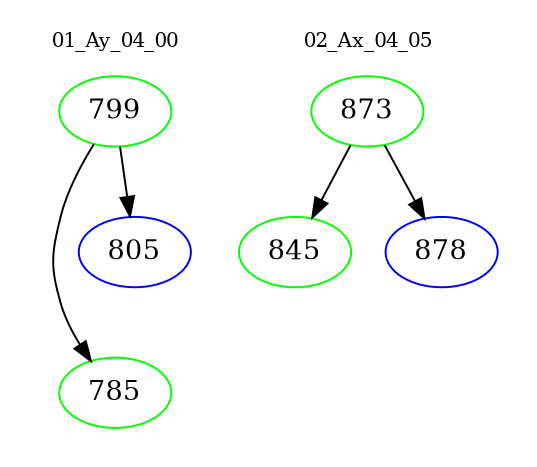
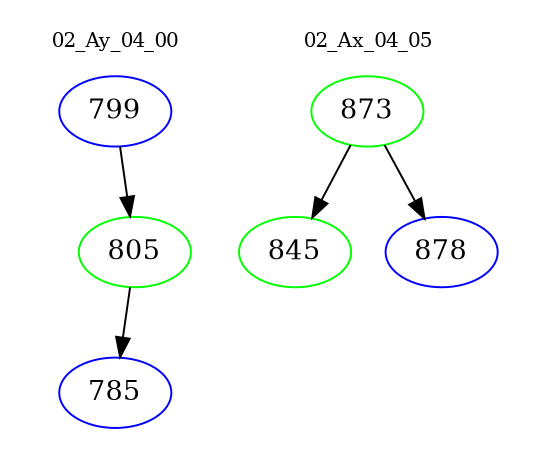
cluster "01_Ay_04_00": label "01_Ay_04_00" -> "02_Ay_04_00"
node "799": color green -> blue
edge "799" -> "785": now "805" -> "785"
node "805": color blue -> green
node "785": color green -> blue
